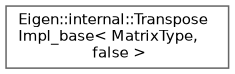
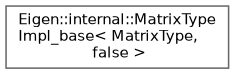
node "Eigen::internal::Transpose Impl_base< MatrixType, false >": label "Eigen::internal::Transpose Impl_base< MatrixType, false >" -> "Eigen::internal::MatrixType Impl_base< MatrixType, false >"
